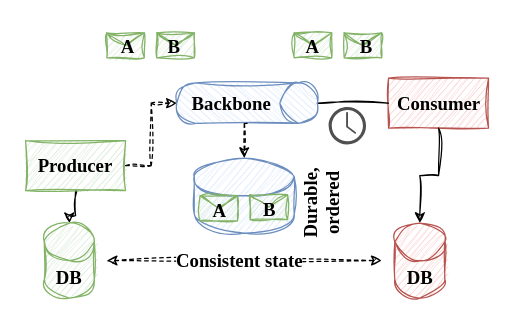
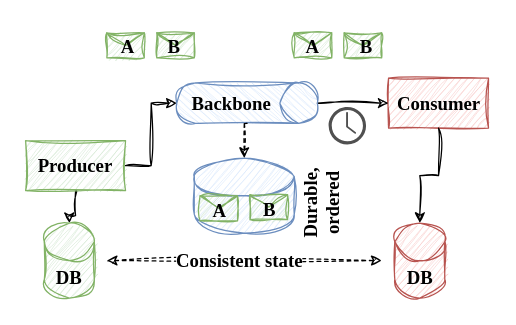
edge "Backbone" -- "Consumer": arrowhead none -> classic
edge "Producer" -> "Backbone": style dashed -> solid
